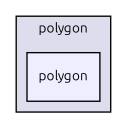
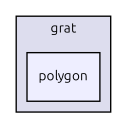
cluster "polygon": label "polygon" -> "grat"
